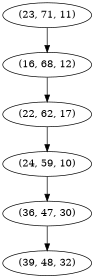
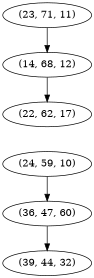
node "(16, 68, 12)": label "(16, 68, 12)" -> "(14, 68, 12)"
edge "(22, 62, 17)" -> "(24, 59, 10)": removed
node "(36, 47, 30)": label "(36, 47, 30)" -> "(36, 47, 60)"
node "(39, 48, 32)": label "(39, 48, 32)" -> "(39, 44, 32)"
